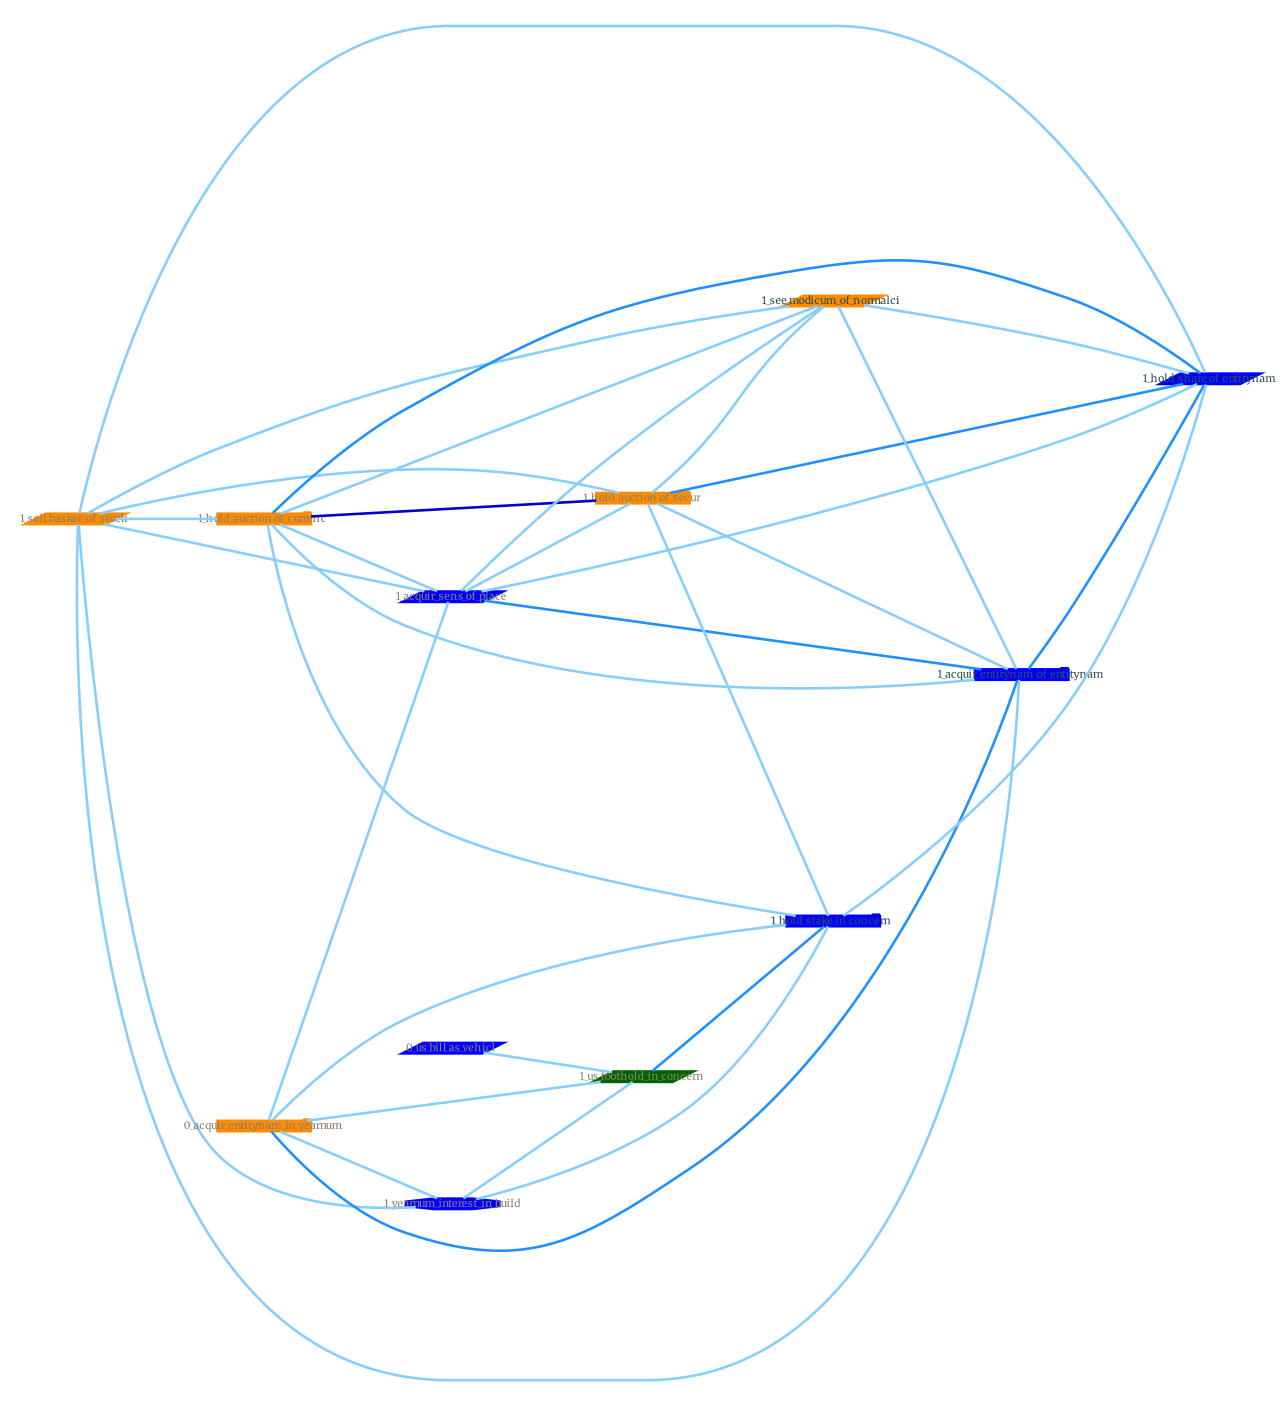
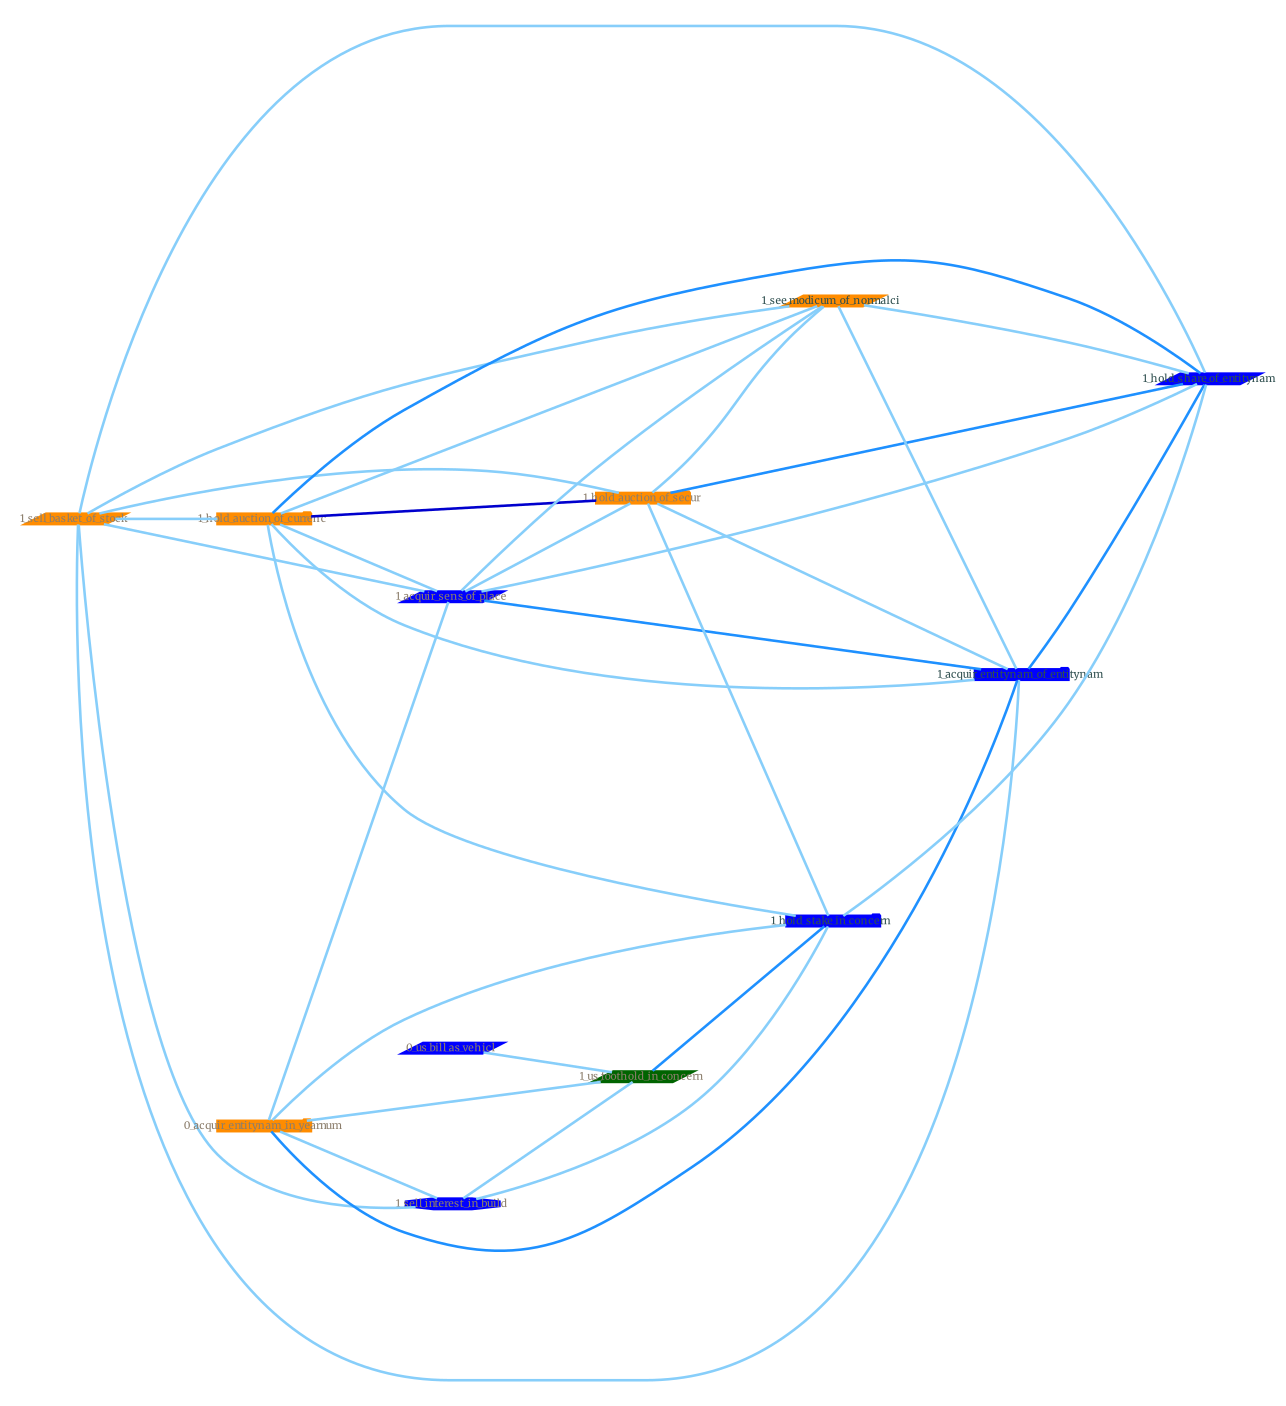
node "1_yearnum_interest_in_build": label "1_yearnum_interest_in_build" -> "1_sell_interest_in_build"
